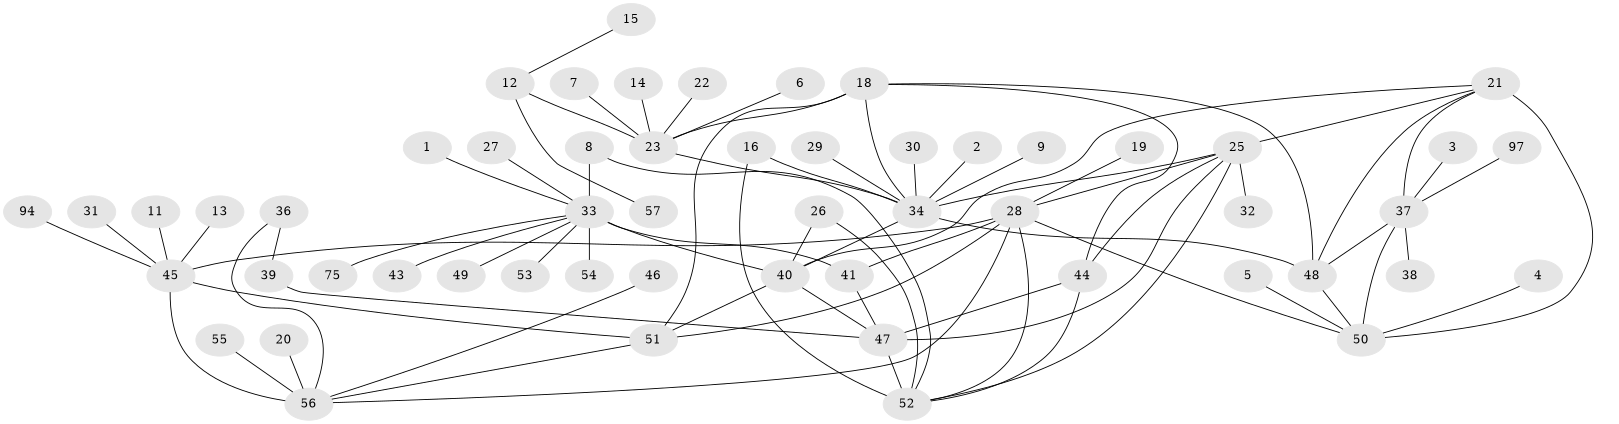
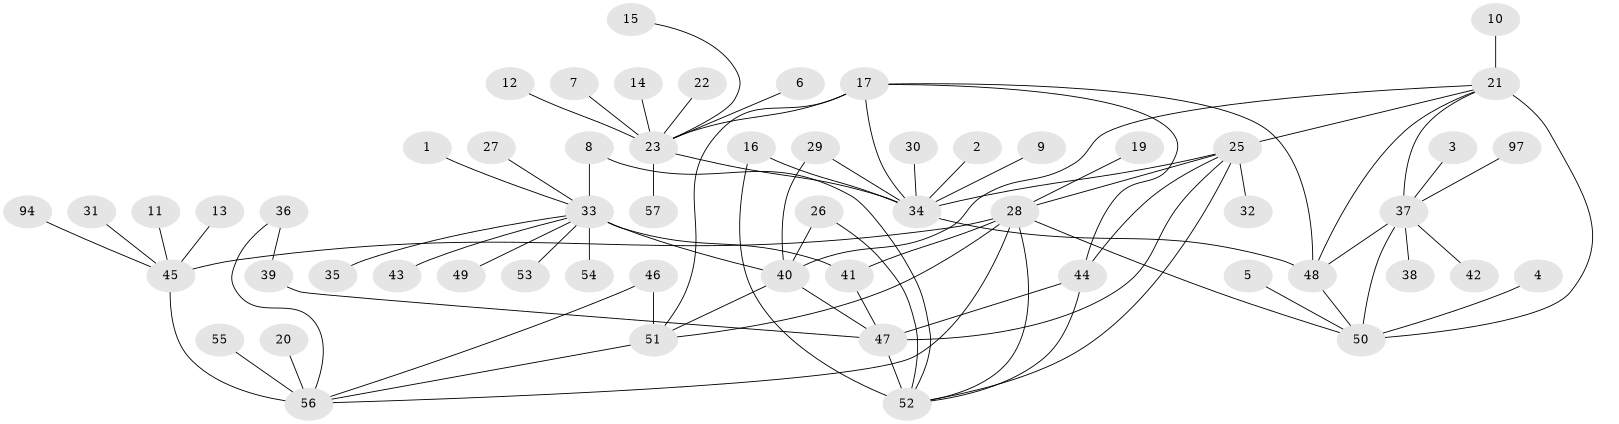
node "10": added
edge "15" -- "12": now "15" -- "23"
node "18": label "18" -> "17"
edge "12" -- "57": now "23" -- "57"
edge "34" -- "40": now "29" -- "40"
node "75": label "75" -> "35"
node "42": added
edge "45" -- "51": now "46" -- "51"
